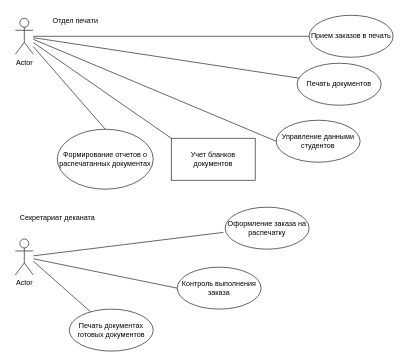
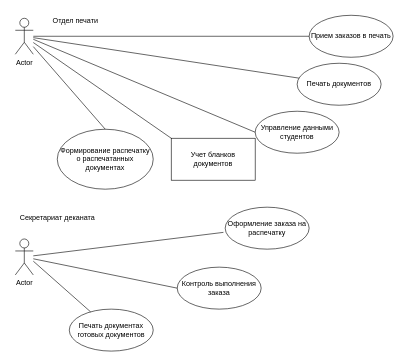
node "Управление данными студентов": moved (318, 141) -> (297, 132)
node "Формирование отчетов о распечатанных документах": label "Формирование отчетов о распечатанных документах" -> "Формирование распечатку о распечатанных документах"
